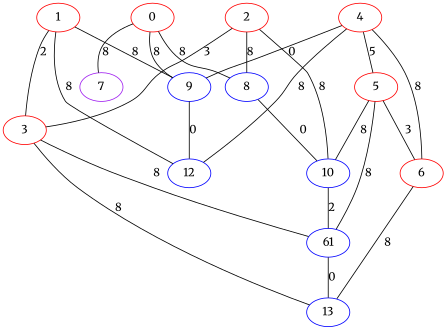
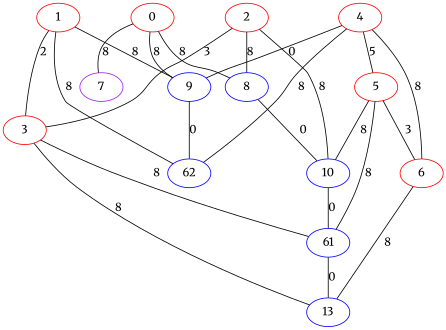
node "12": label "12" -> "62"
edge "10" -- "61": label "2" -> "0"
